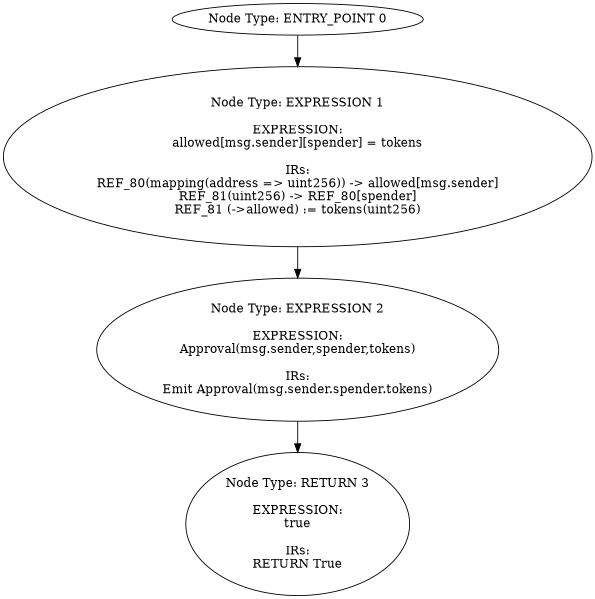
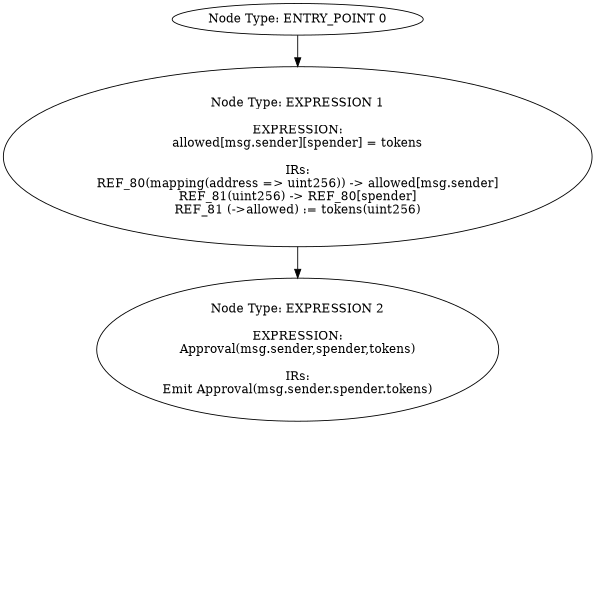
node "Node Type: RETURN 3 EXPRESSION: true IRs: RETURN True": removed
